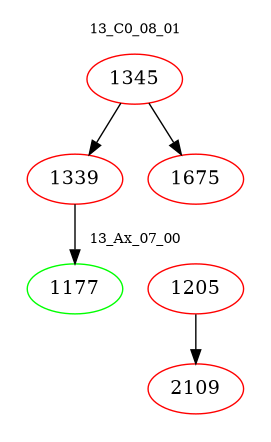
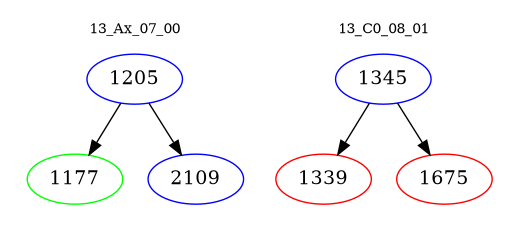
node "1345": color red -> blue
edge "1339" -> "1177": now "1205" -> "1177"
node "1205": color red -> blue
node "2109": color red -> blue
